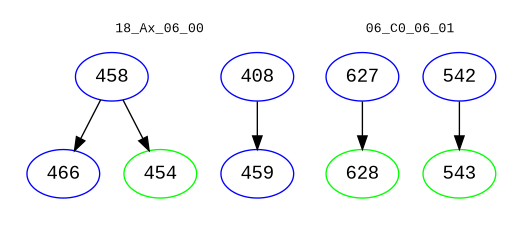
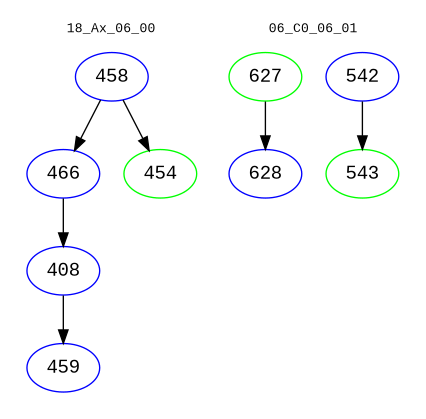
node "627": color blue -> green
node "628": color green -> blue
edge "466" -> "408": added
